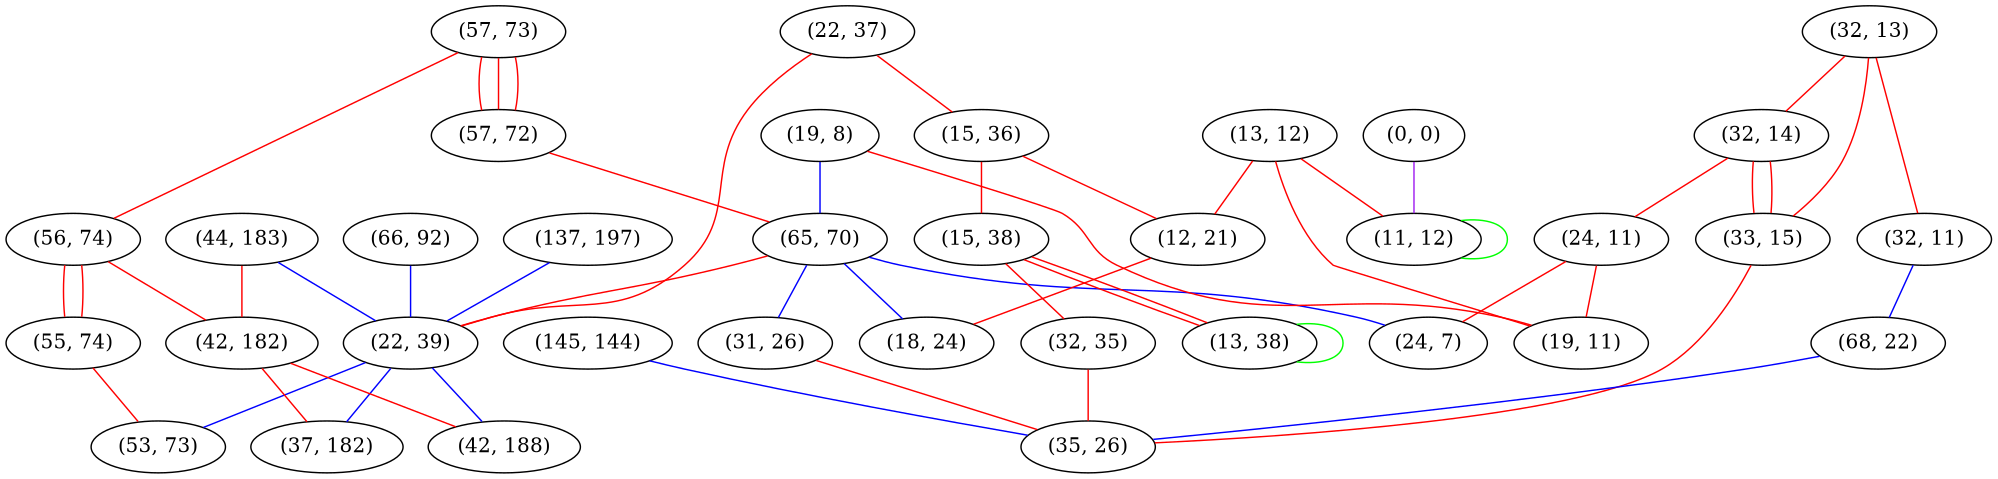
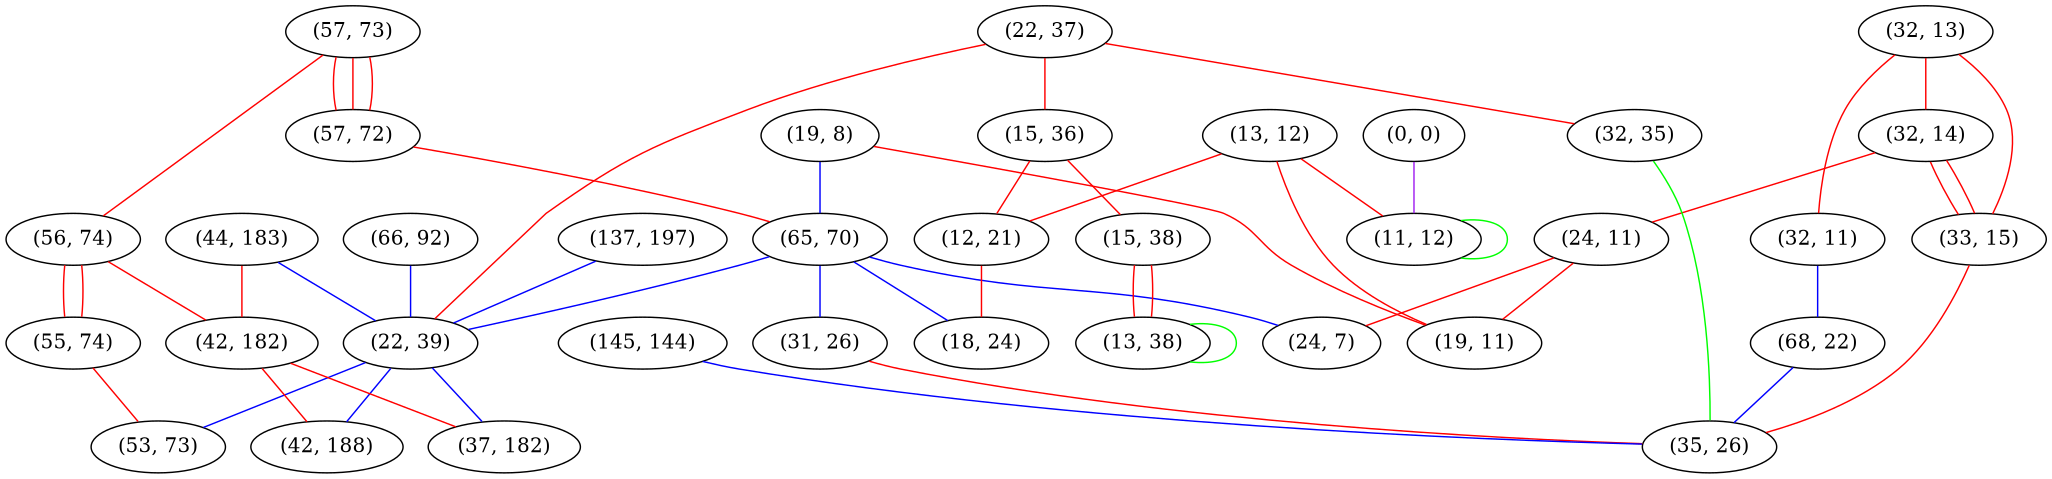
edge "(65, 70)" -- "(22, 39)": color red -> blue
edge "(15, 38)" -- "(32, 35)": now "(22, 37)" -- "(32, 35)"
edge "(32, 35)" -- "(35, 26)": color red -> green
